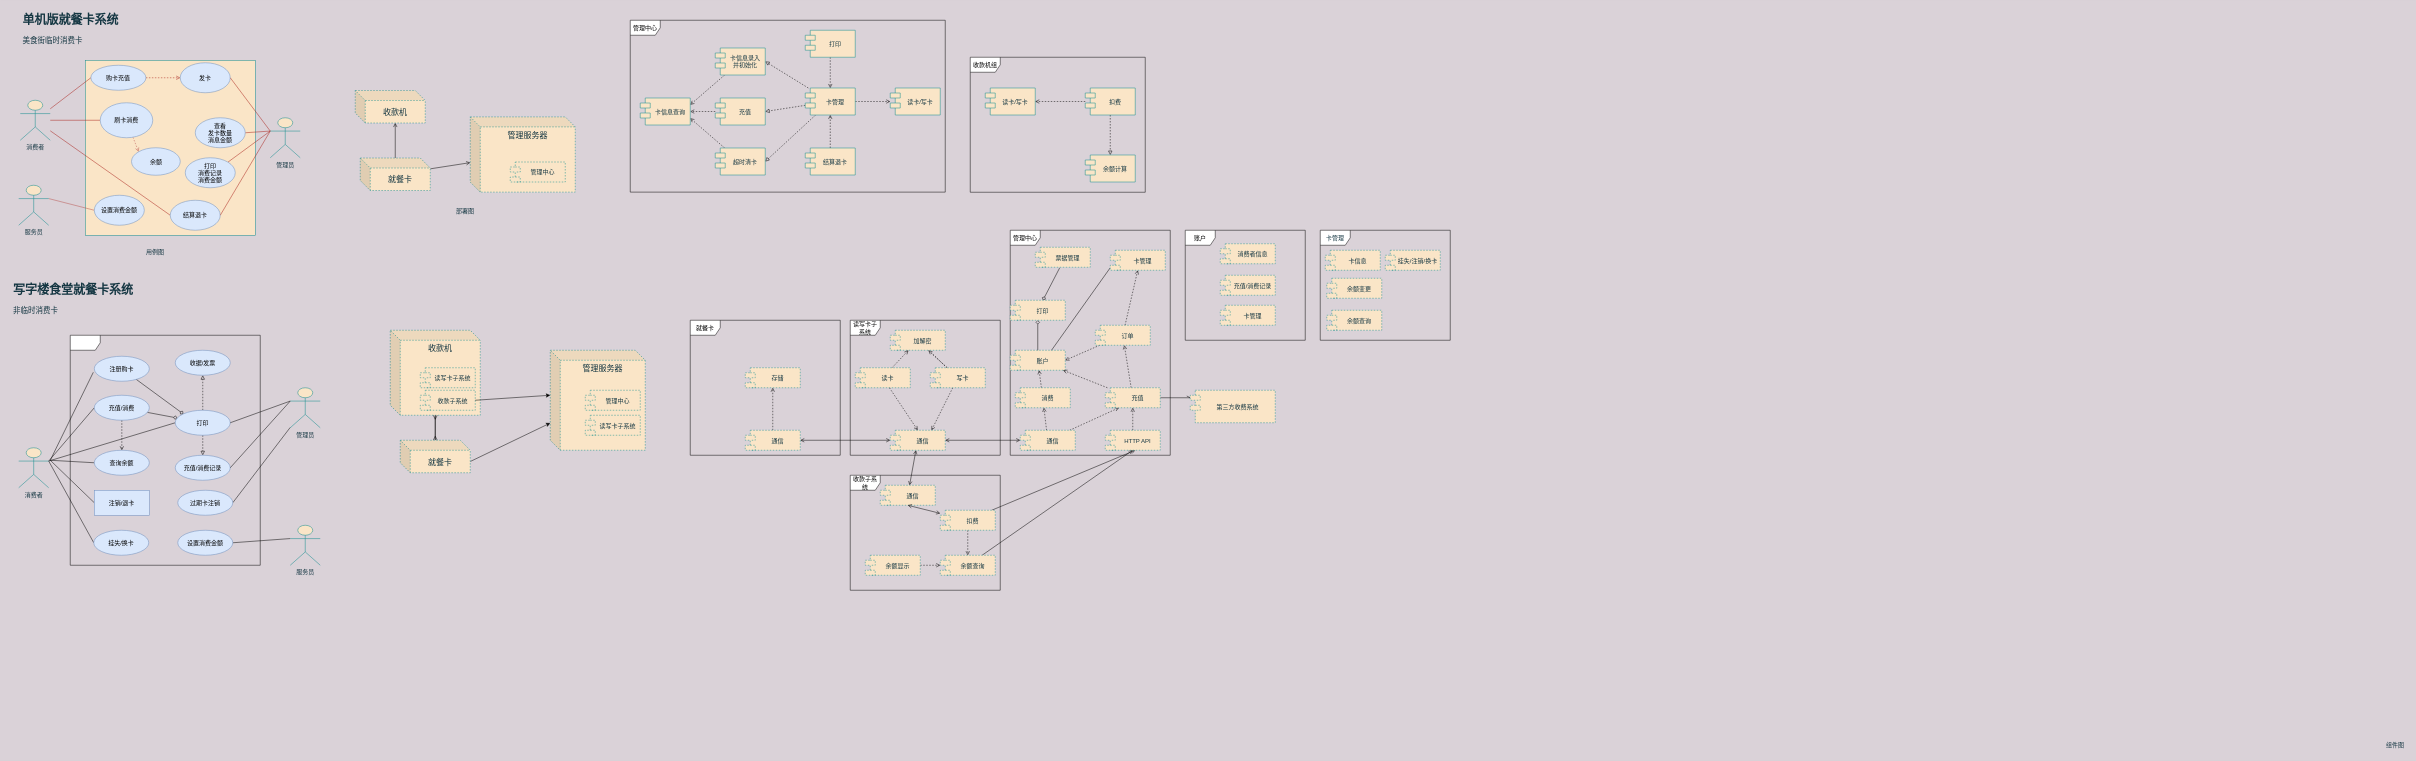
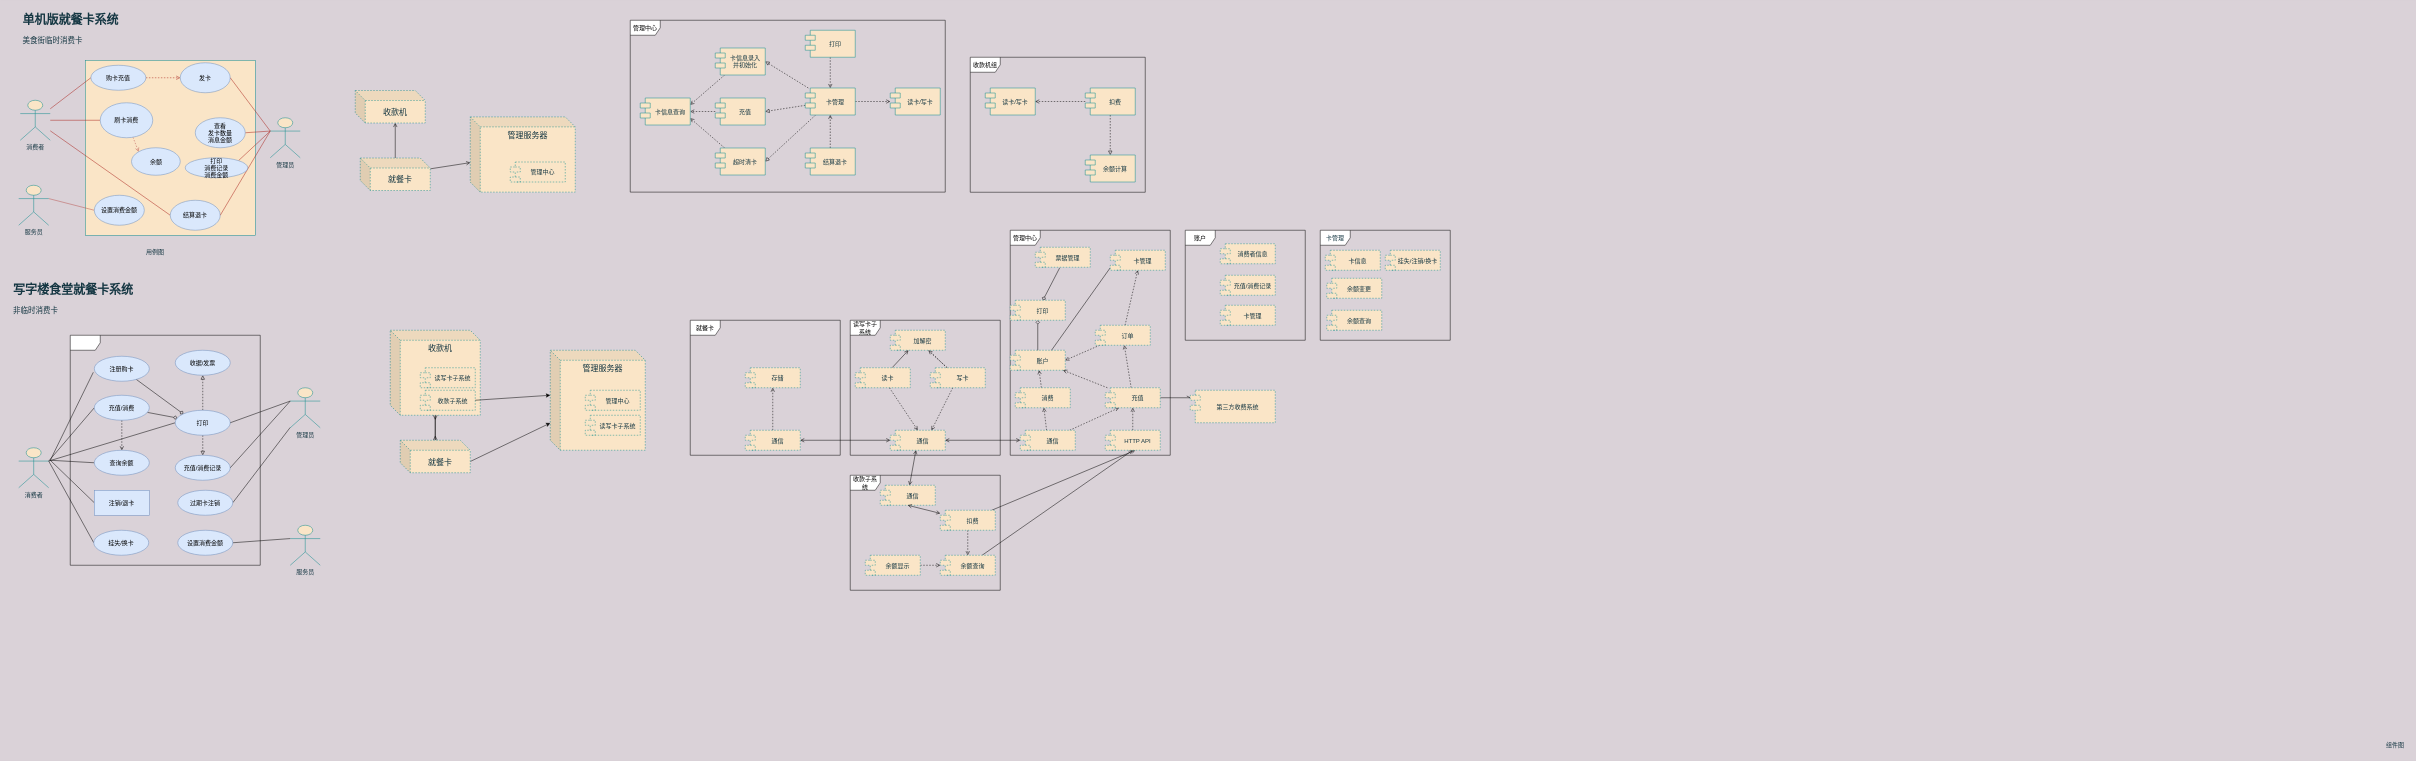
node "打印 消费记录 消费金额": size 50x30 -> 63x20
node "部署图": removed
edge "读卡" -> "加解密": style dashed -> solid
